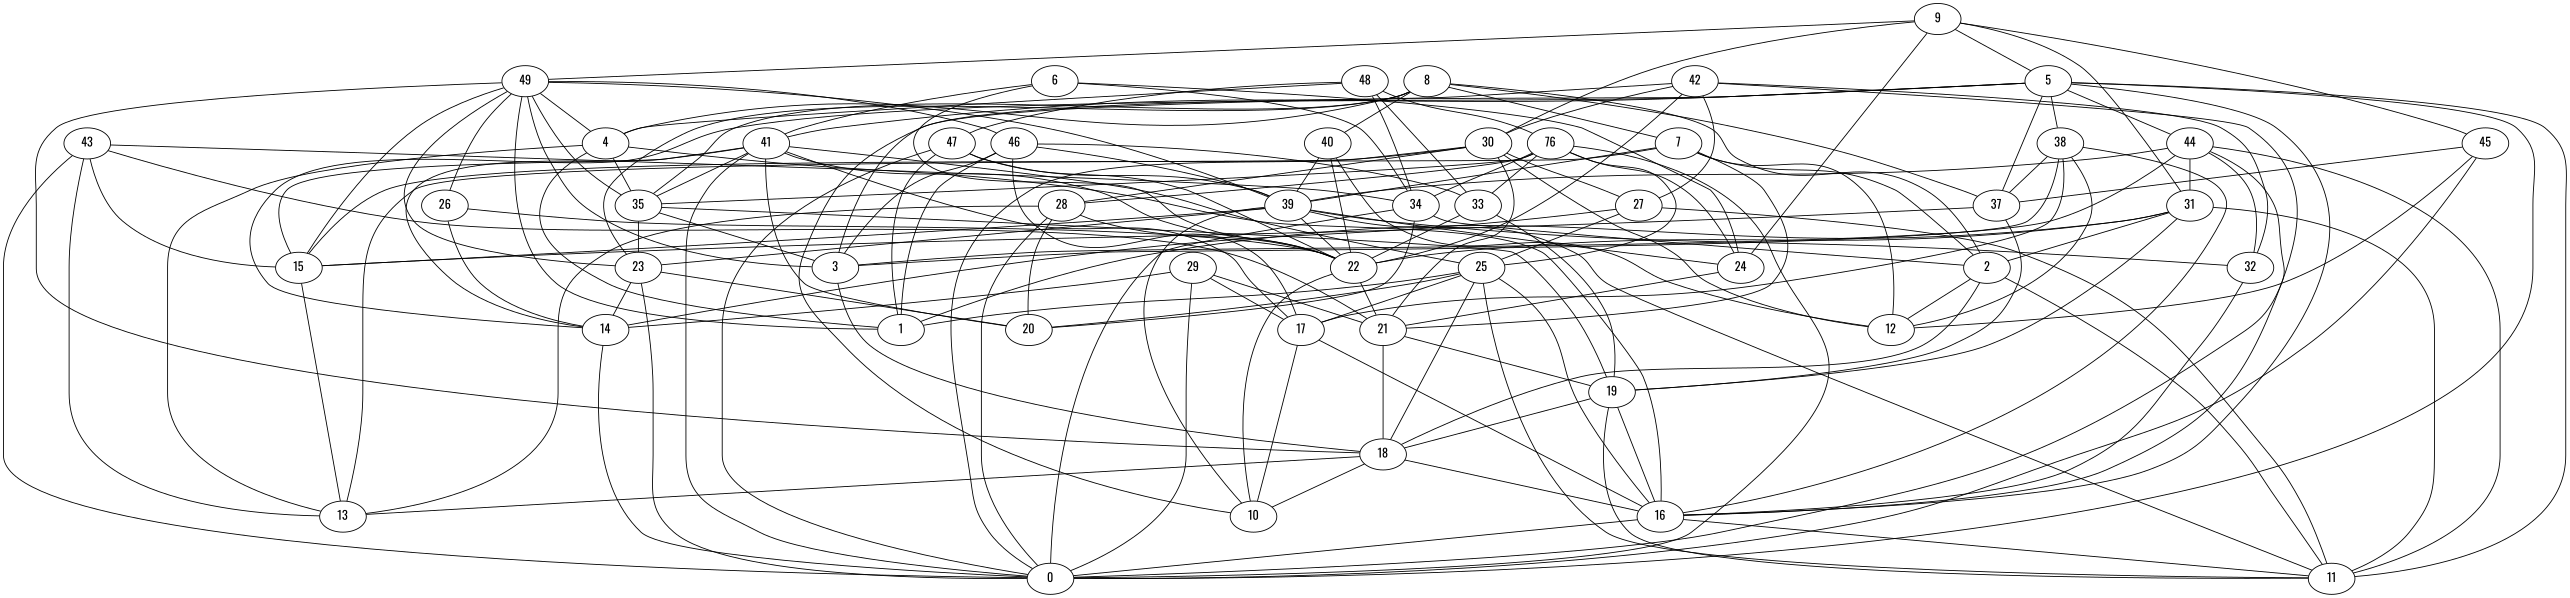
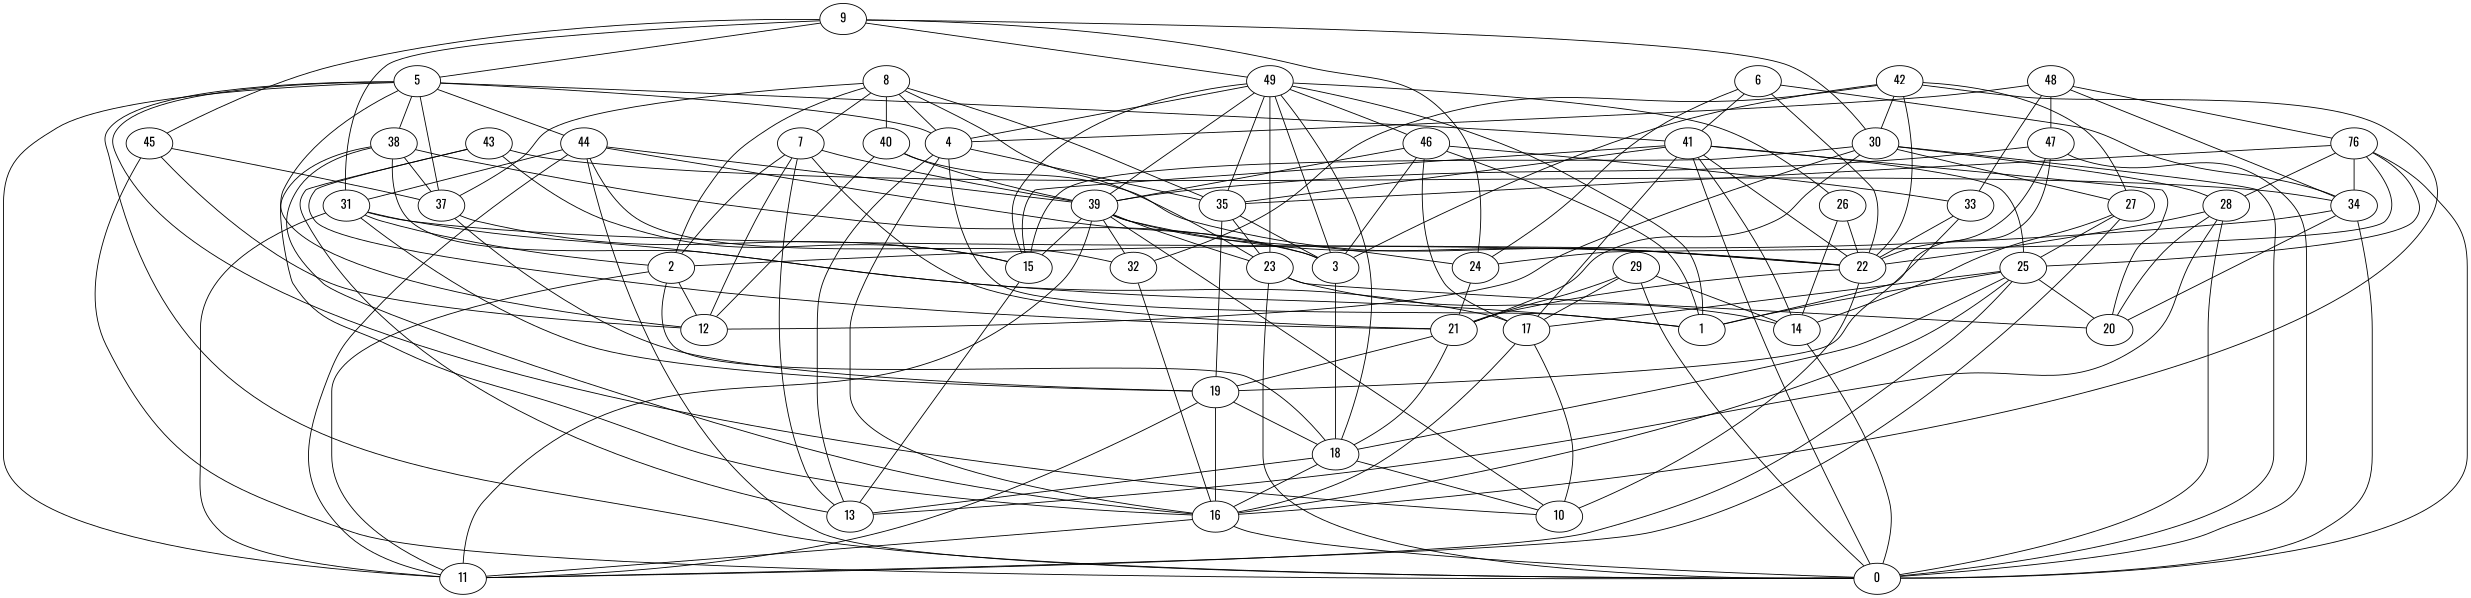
edge "5" -- "14": now "5" -- "4"
edge "76" -- "33": removed
edge "43" -- "0": removed
